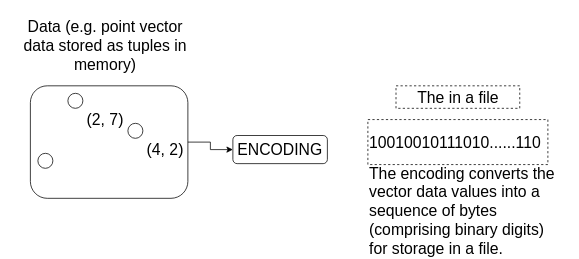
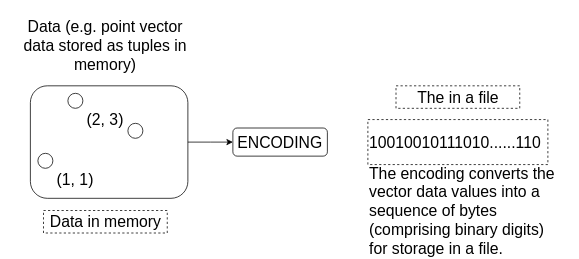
node "(2, 7)": label "(2, 7)" -> "(2, 3)"
node "(4, 2)": removed
node "ENCODING": moved (280, 149) -> (280, 142)
node "(1, 1)": added
node "Data in memory": added
